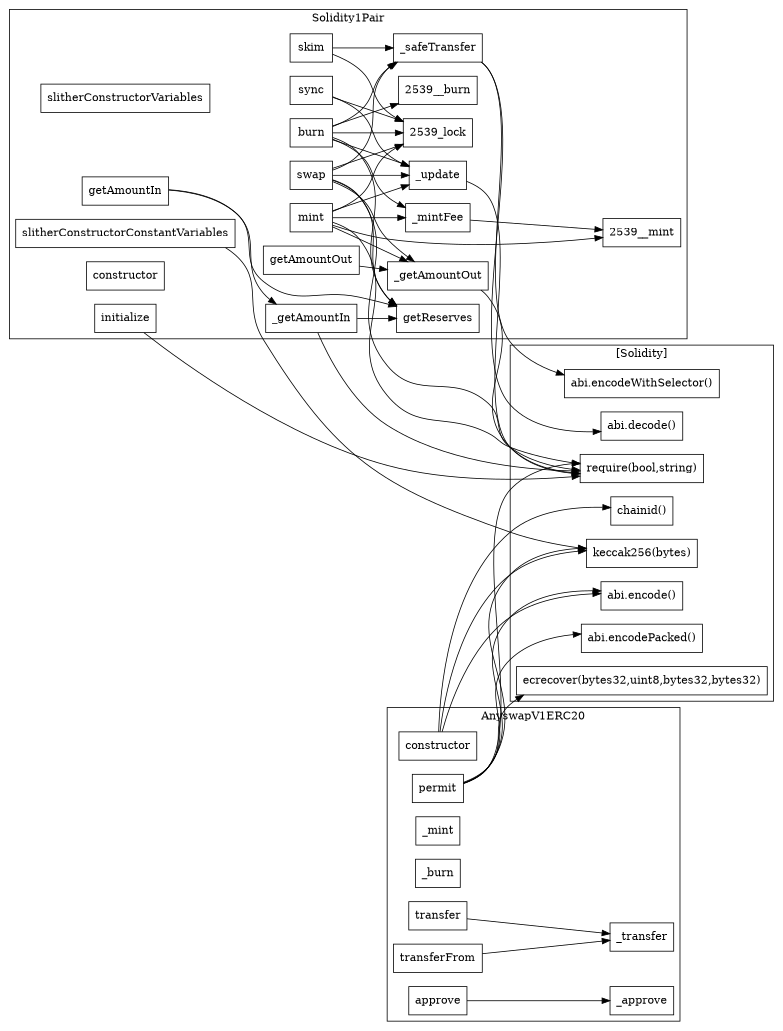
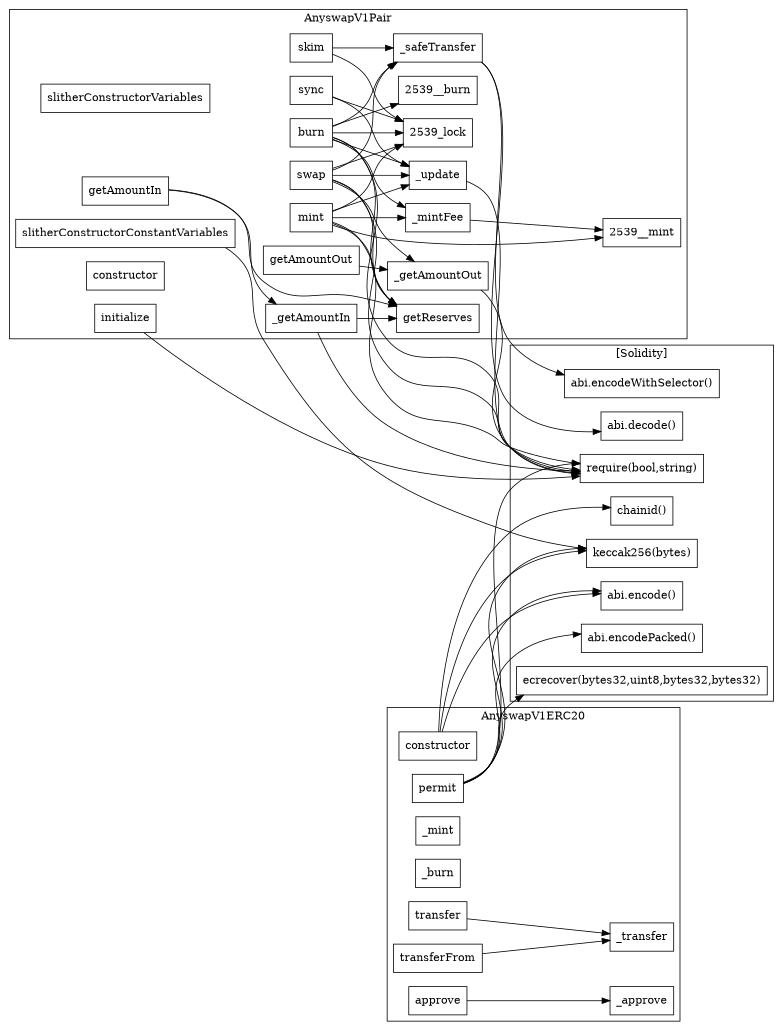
cluster "Solidity1Pair": label "Solidity1Pair" -> "AnyswapV1Pair"
edge "mint" -> "_getAmountOut": now "mint" -> "getReserves"
edge "burn" -> "require(bool,string)": added
